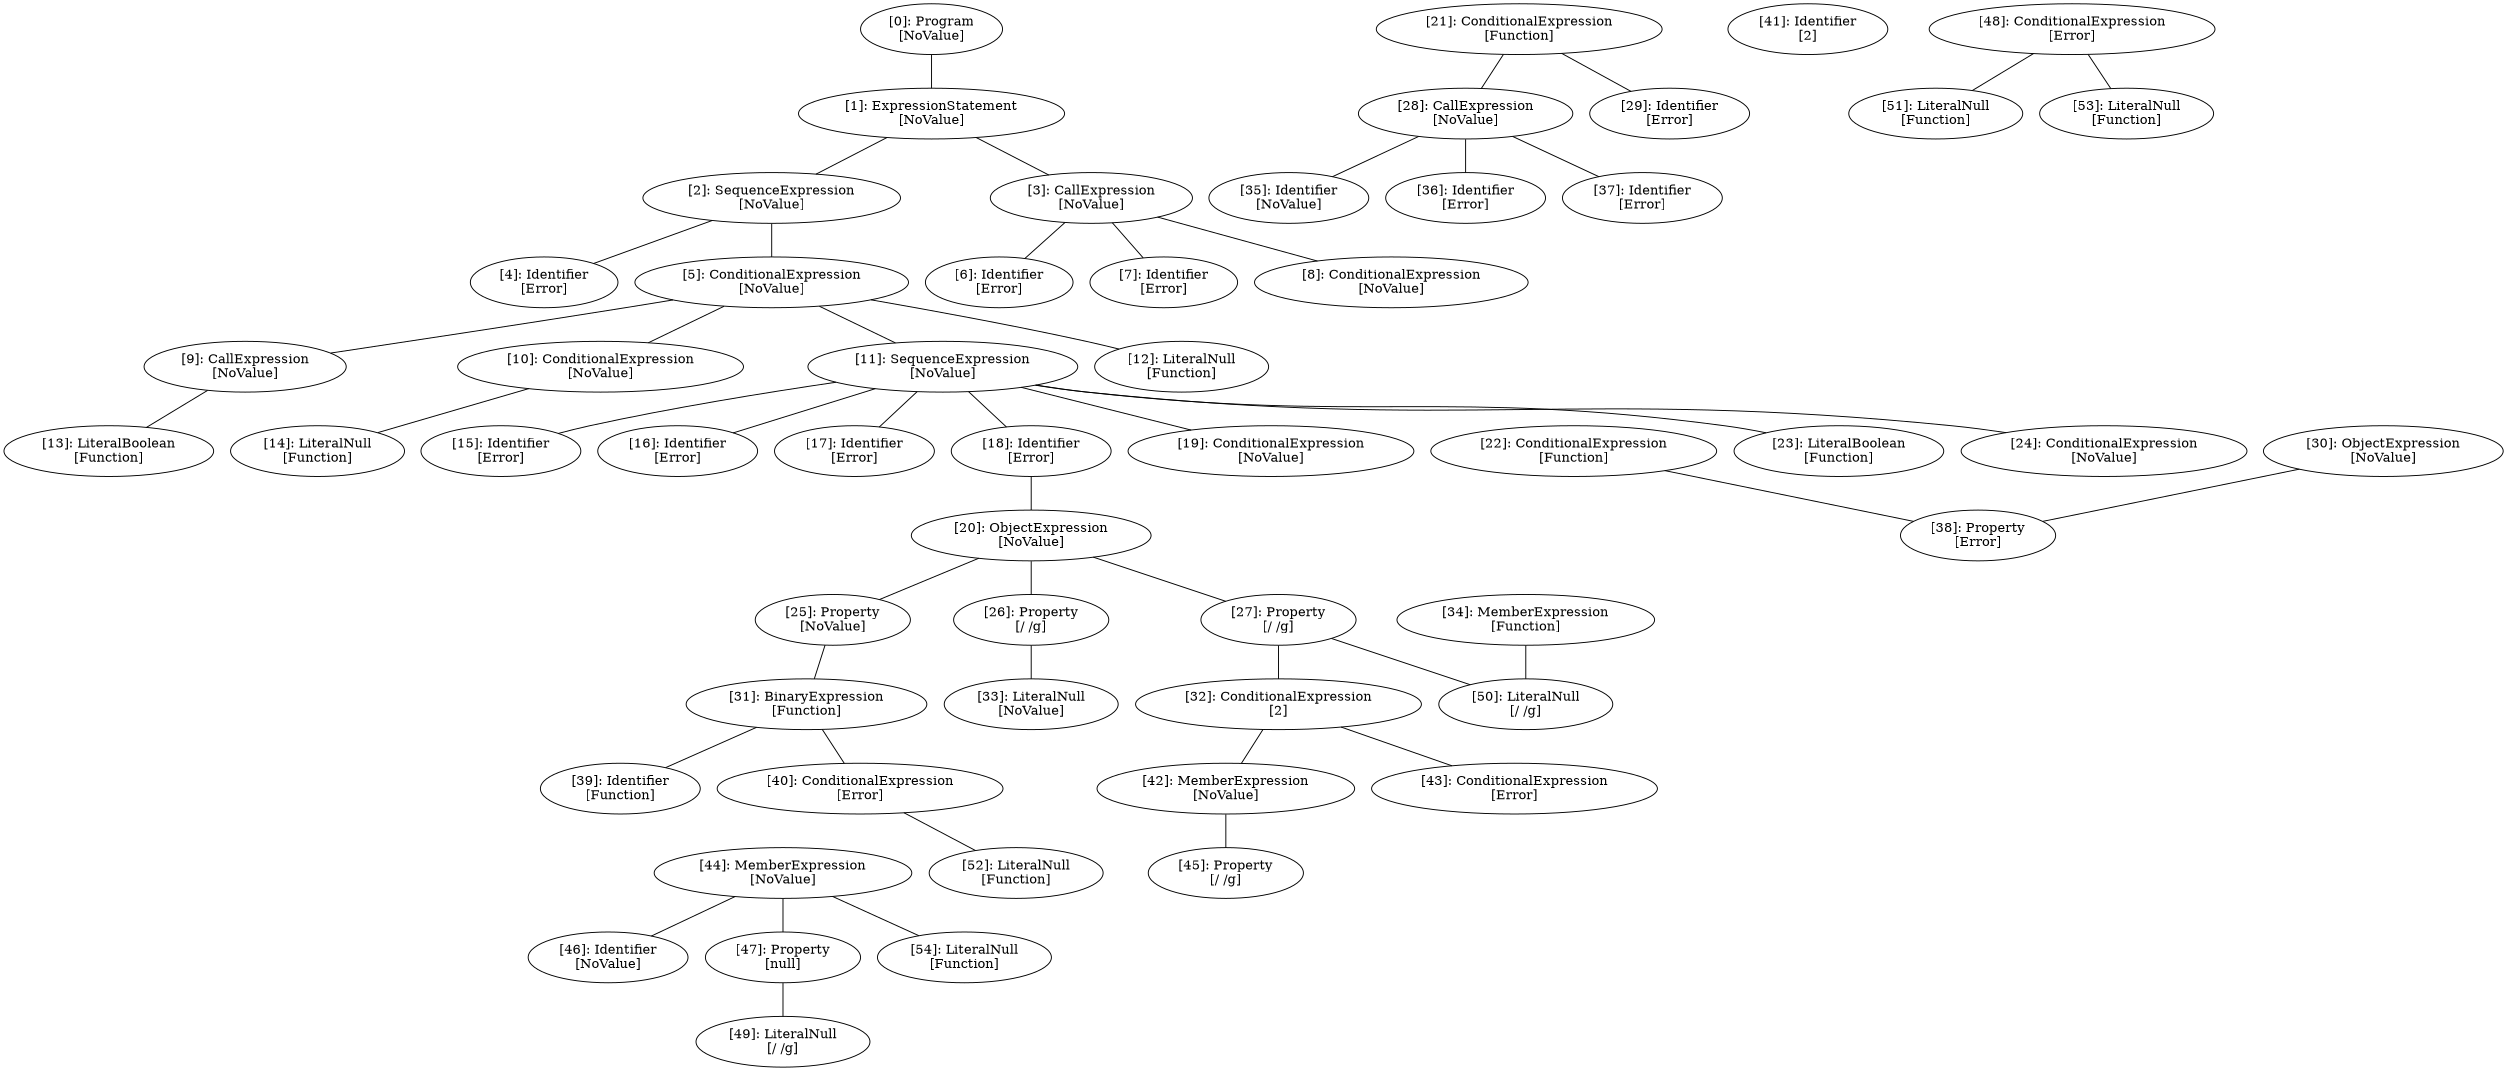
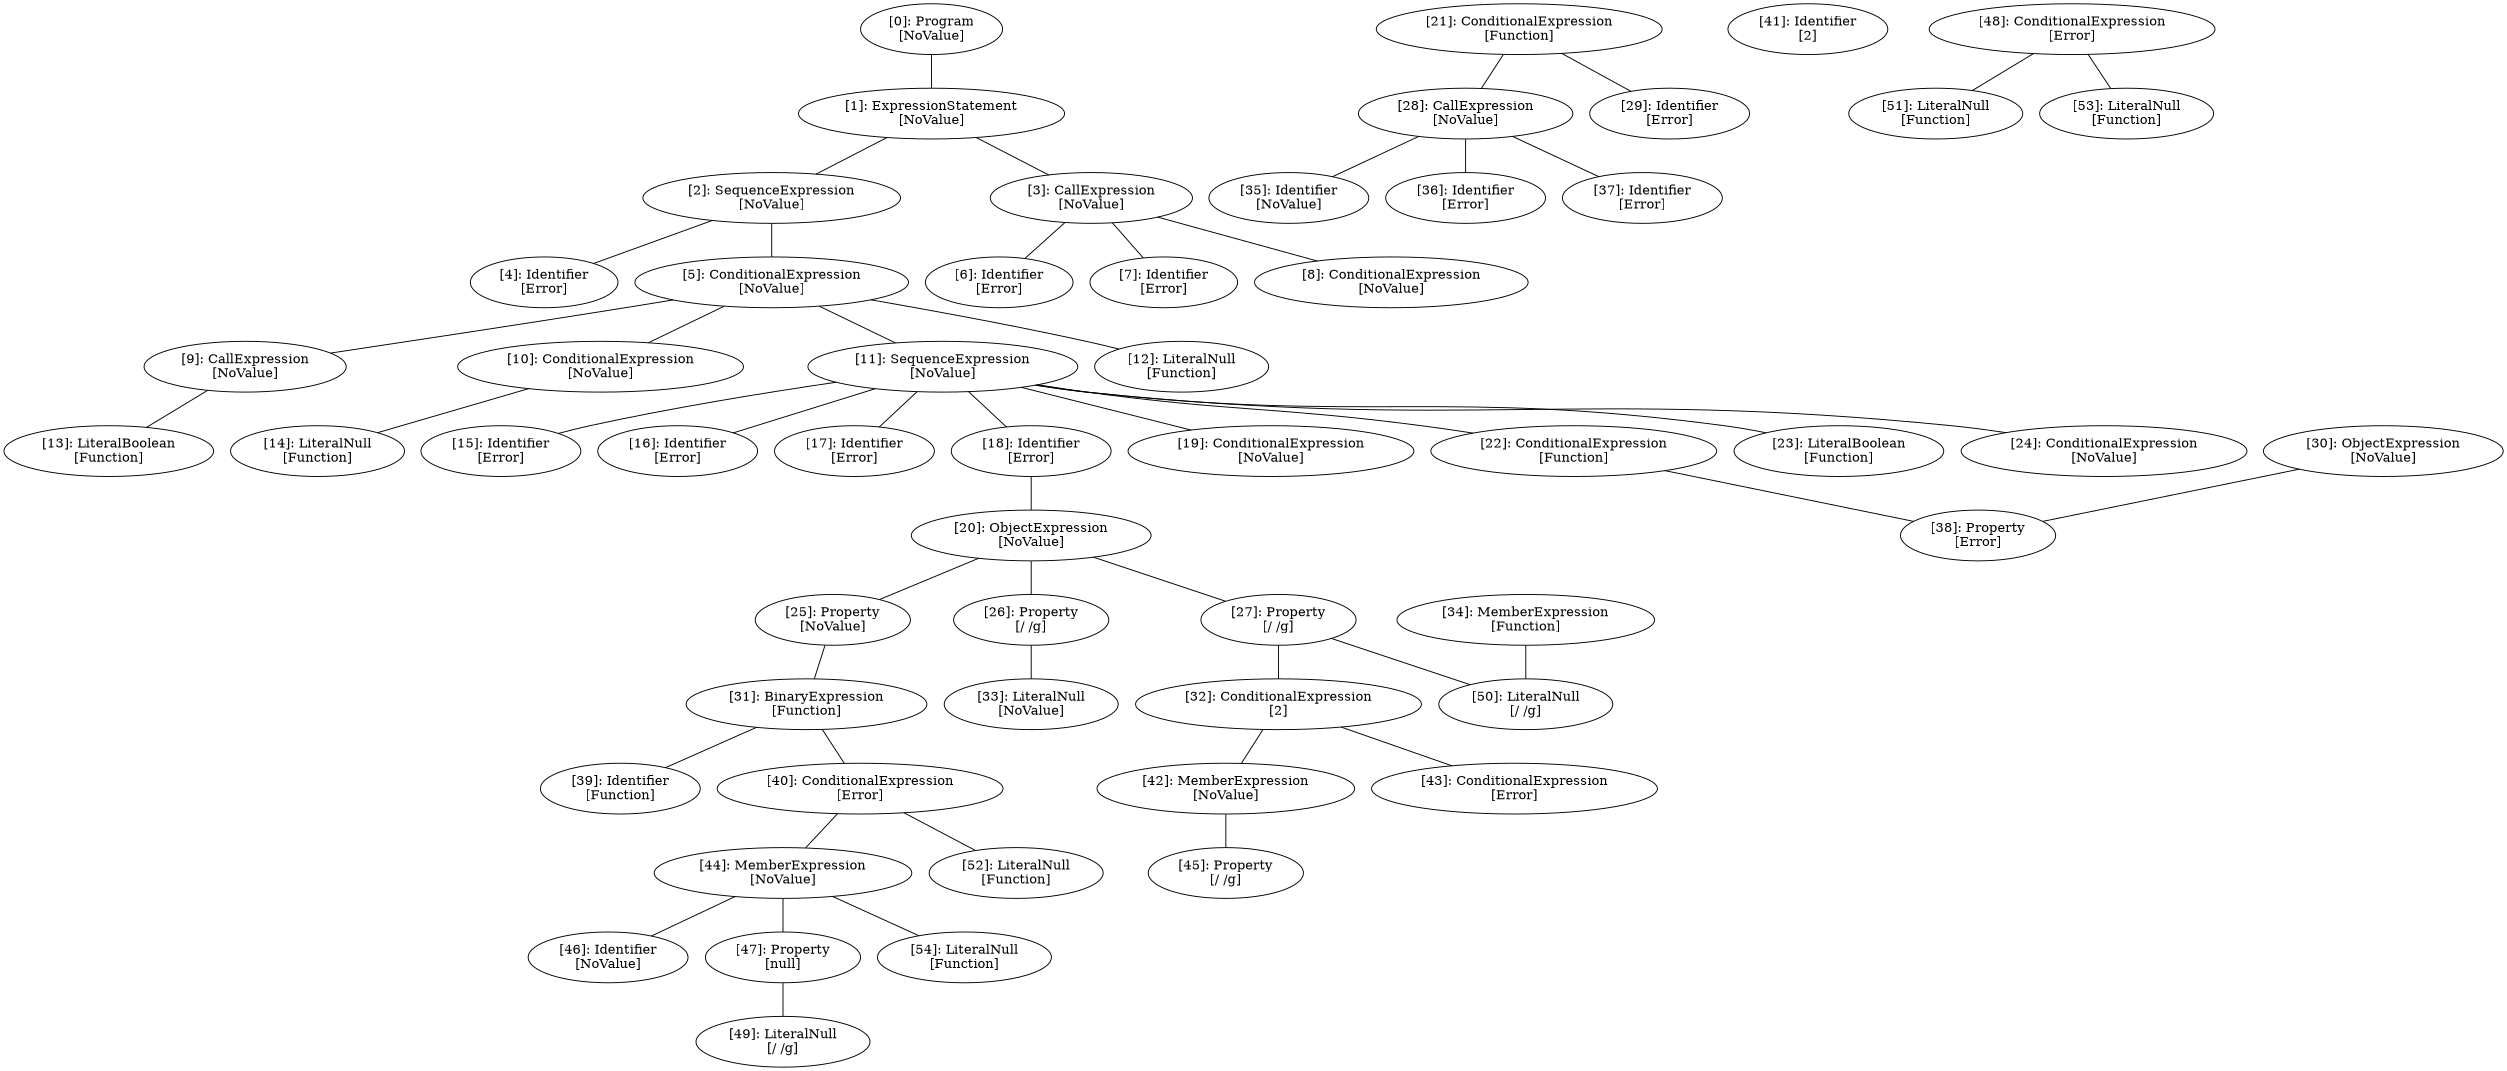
edge "[11]: SequenceExpression [NoValue]" -- "[22]: ConditionalExpression [Function]": added
edge "[40]: ConditionalExpression [Error]" -- "[44]: MemberExpression [NoValue]": added
